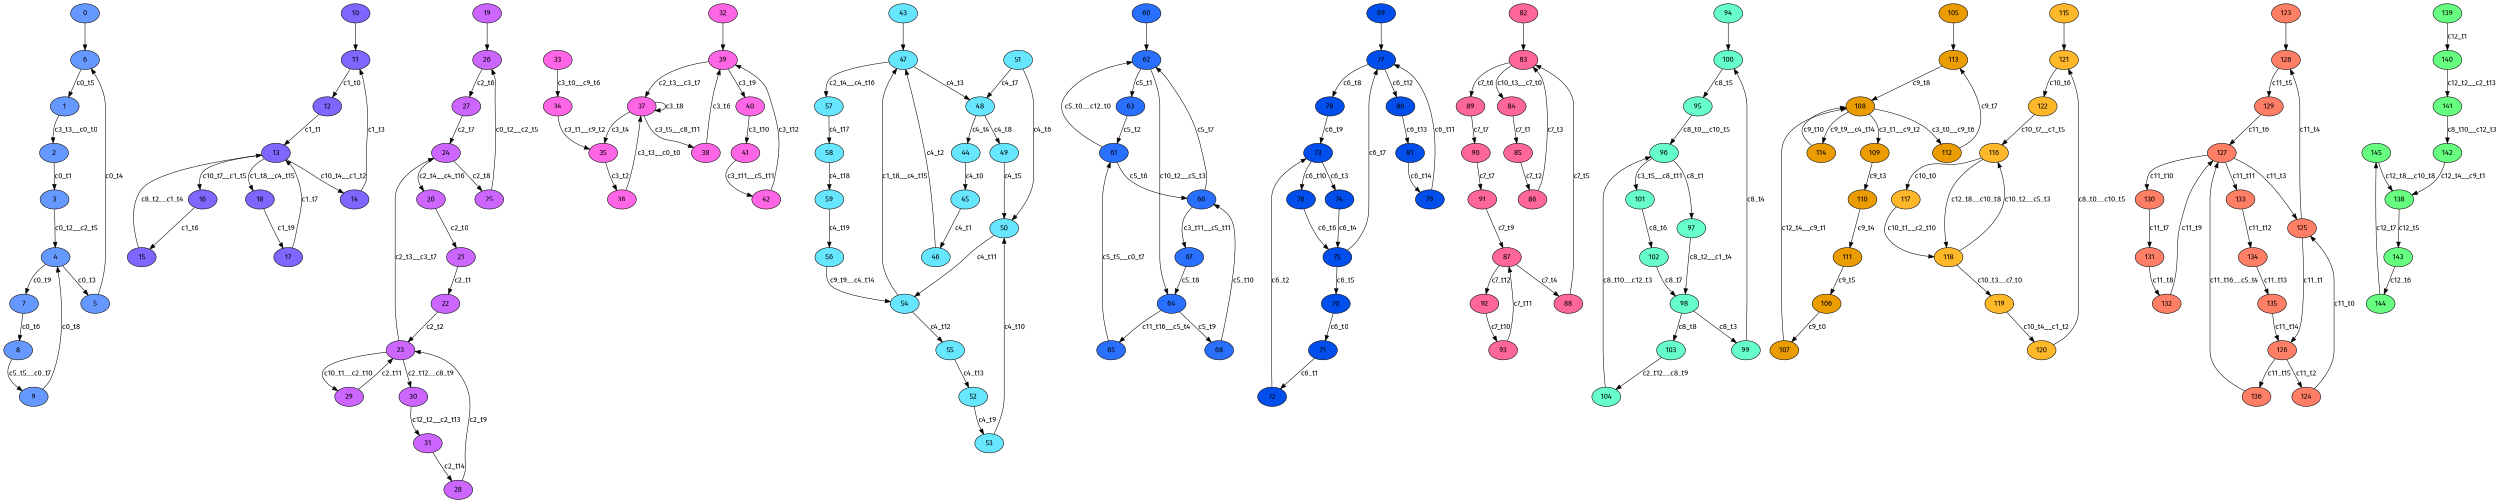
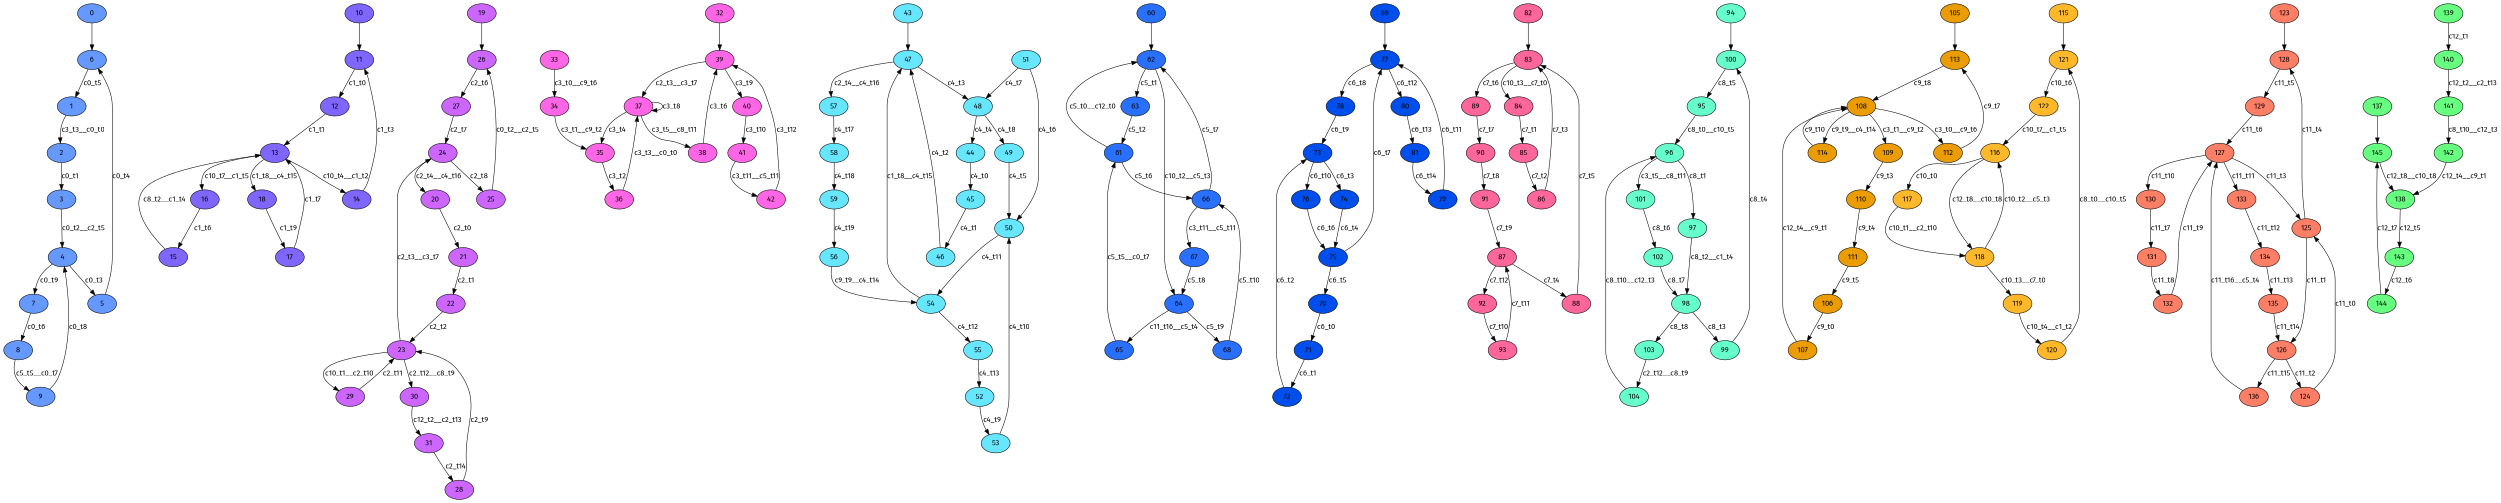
node "137": added
edge "90" -> "91": label "c7_t7" -> "c7_t8"
